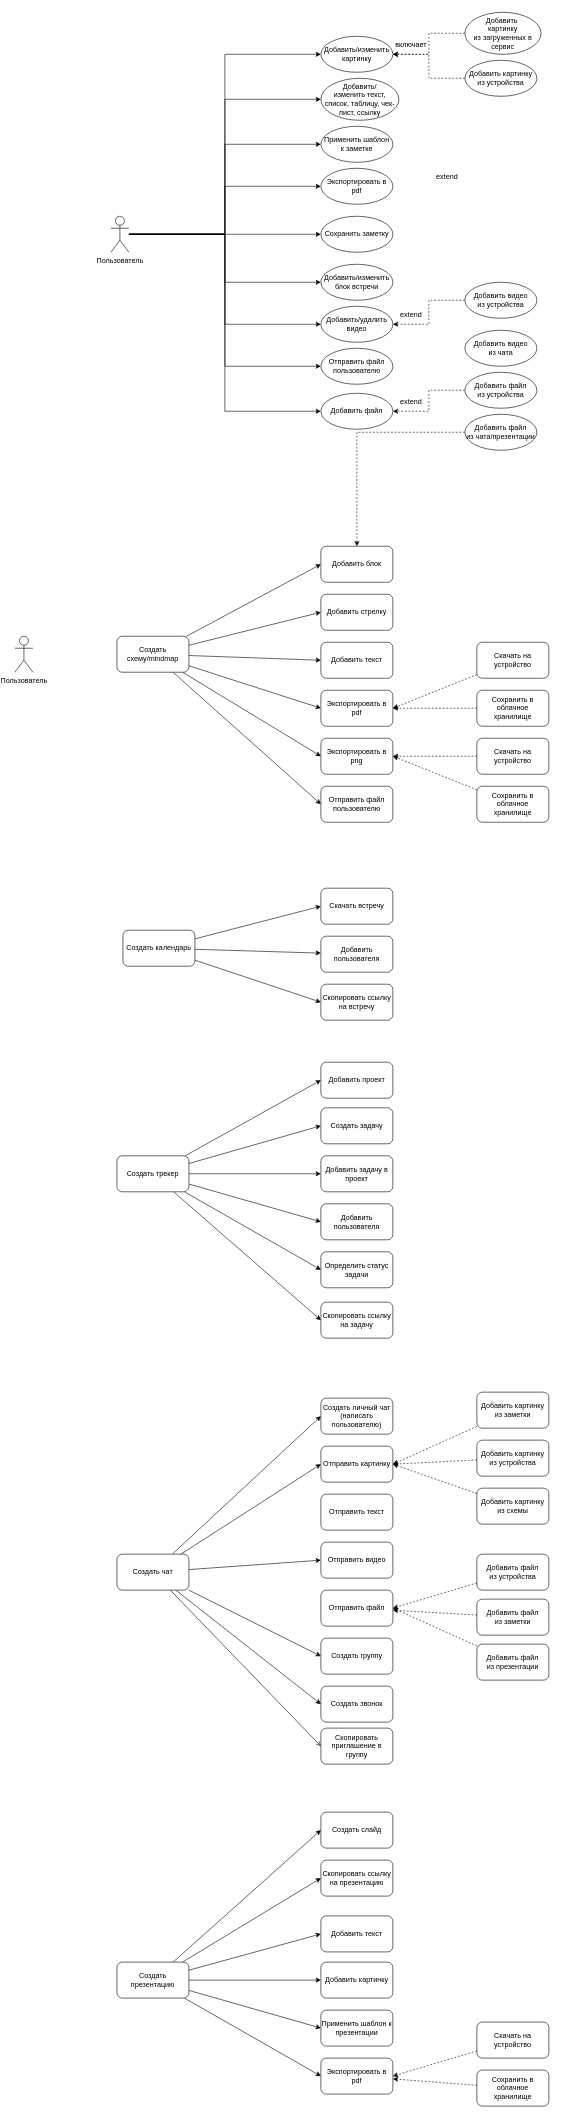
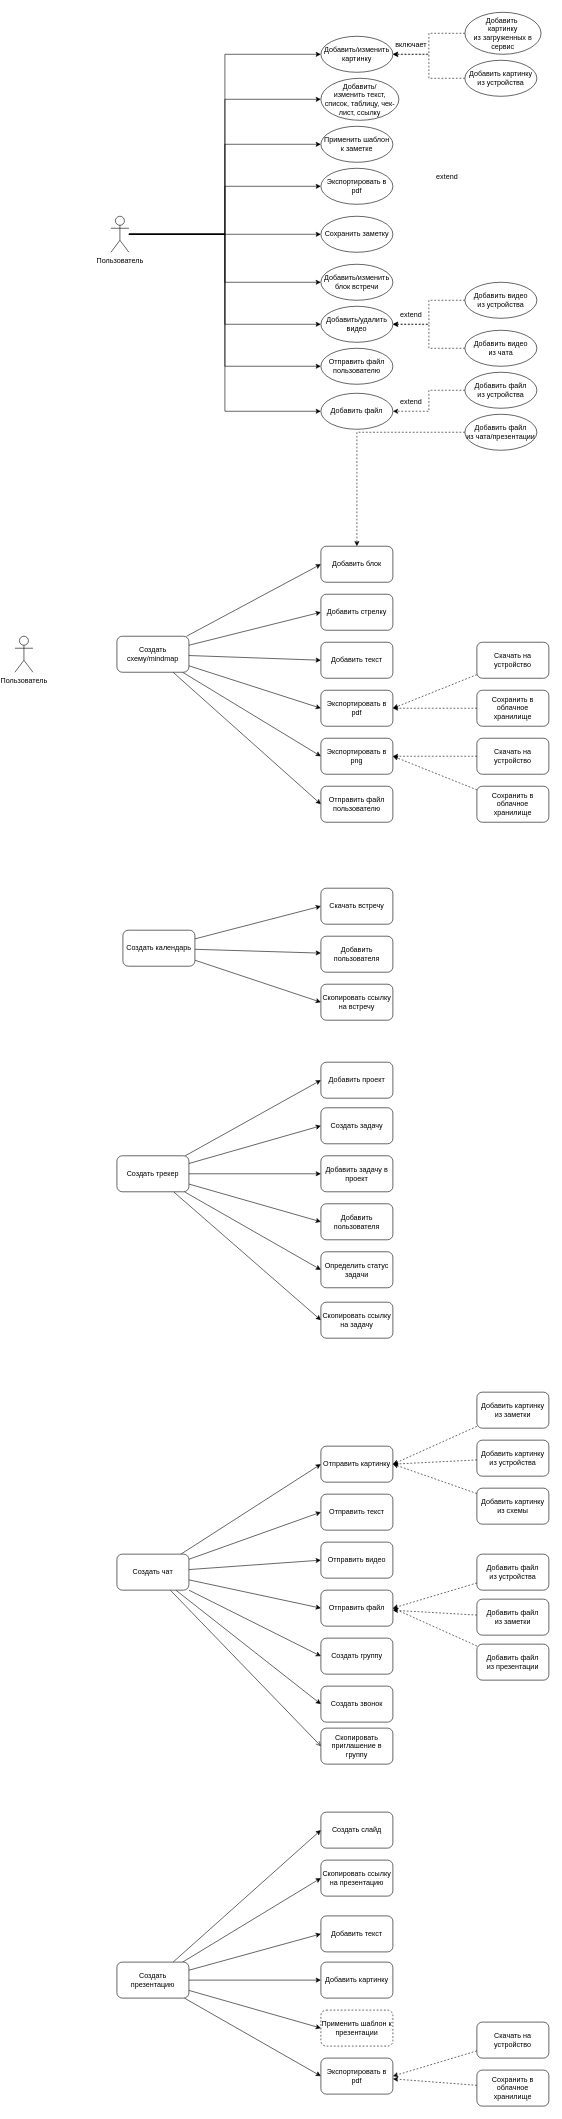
edge "Добавить видео из чата" -> "Добавить/удалить видео": added
node "Создать личный чат (написать пользователю)": removed
edge "Создать чат" -> "Отправить текст": added
edge "Создать чат" -> "Создать личный чат (написать пользователю)": removed
edge "Создать чат" -> "Отправить файл": added
node "Применить шаблон к презентации": style solid -> dashed
